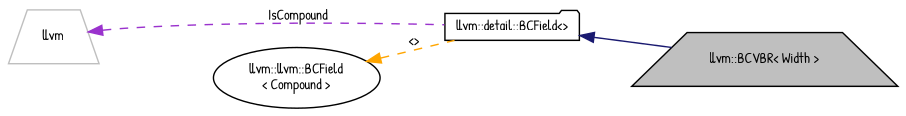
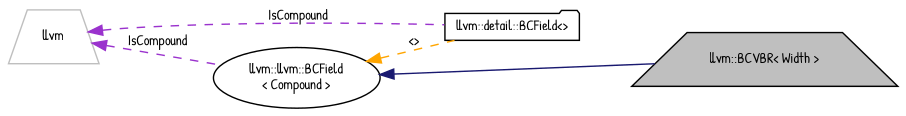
edge "llvm::BCVBR< Width >" -> "llvm::detail::BCField<>": now "llvm::BCVBR< Width >" -> "llvm::llvm::BCField < Compound >"
edge "llvm::llvm::BCField < Compound >" -> "llvm": added, label "IsCompound"
